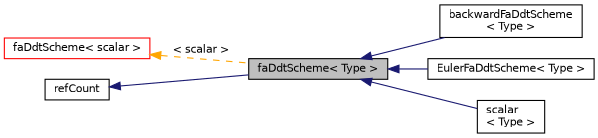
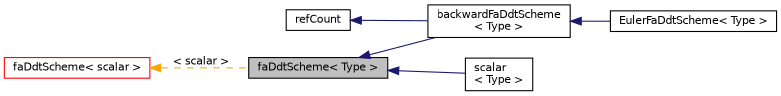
edge "EulerFaDdtScheme< Type >" -> "faDdtScheme< Type >": now "EulerFaDdtScheme< Type >" -> "backwardFaDdtScheme < Type >"
edge "faDdtScheme< Type >" -> "refCount": now "backwardFaDdtScheme < Type >" -> "refCount"
